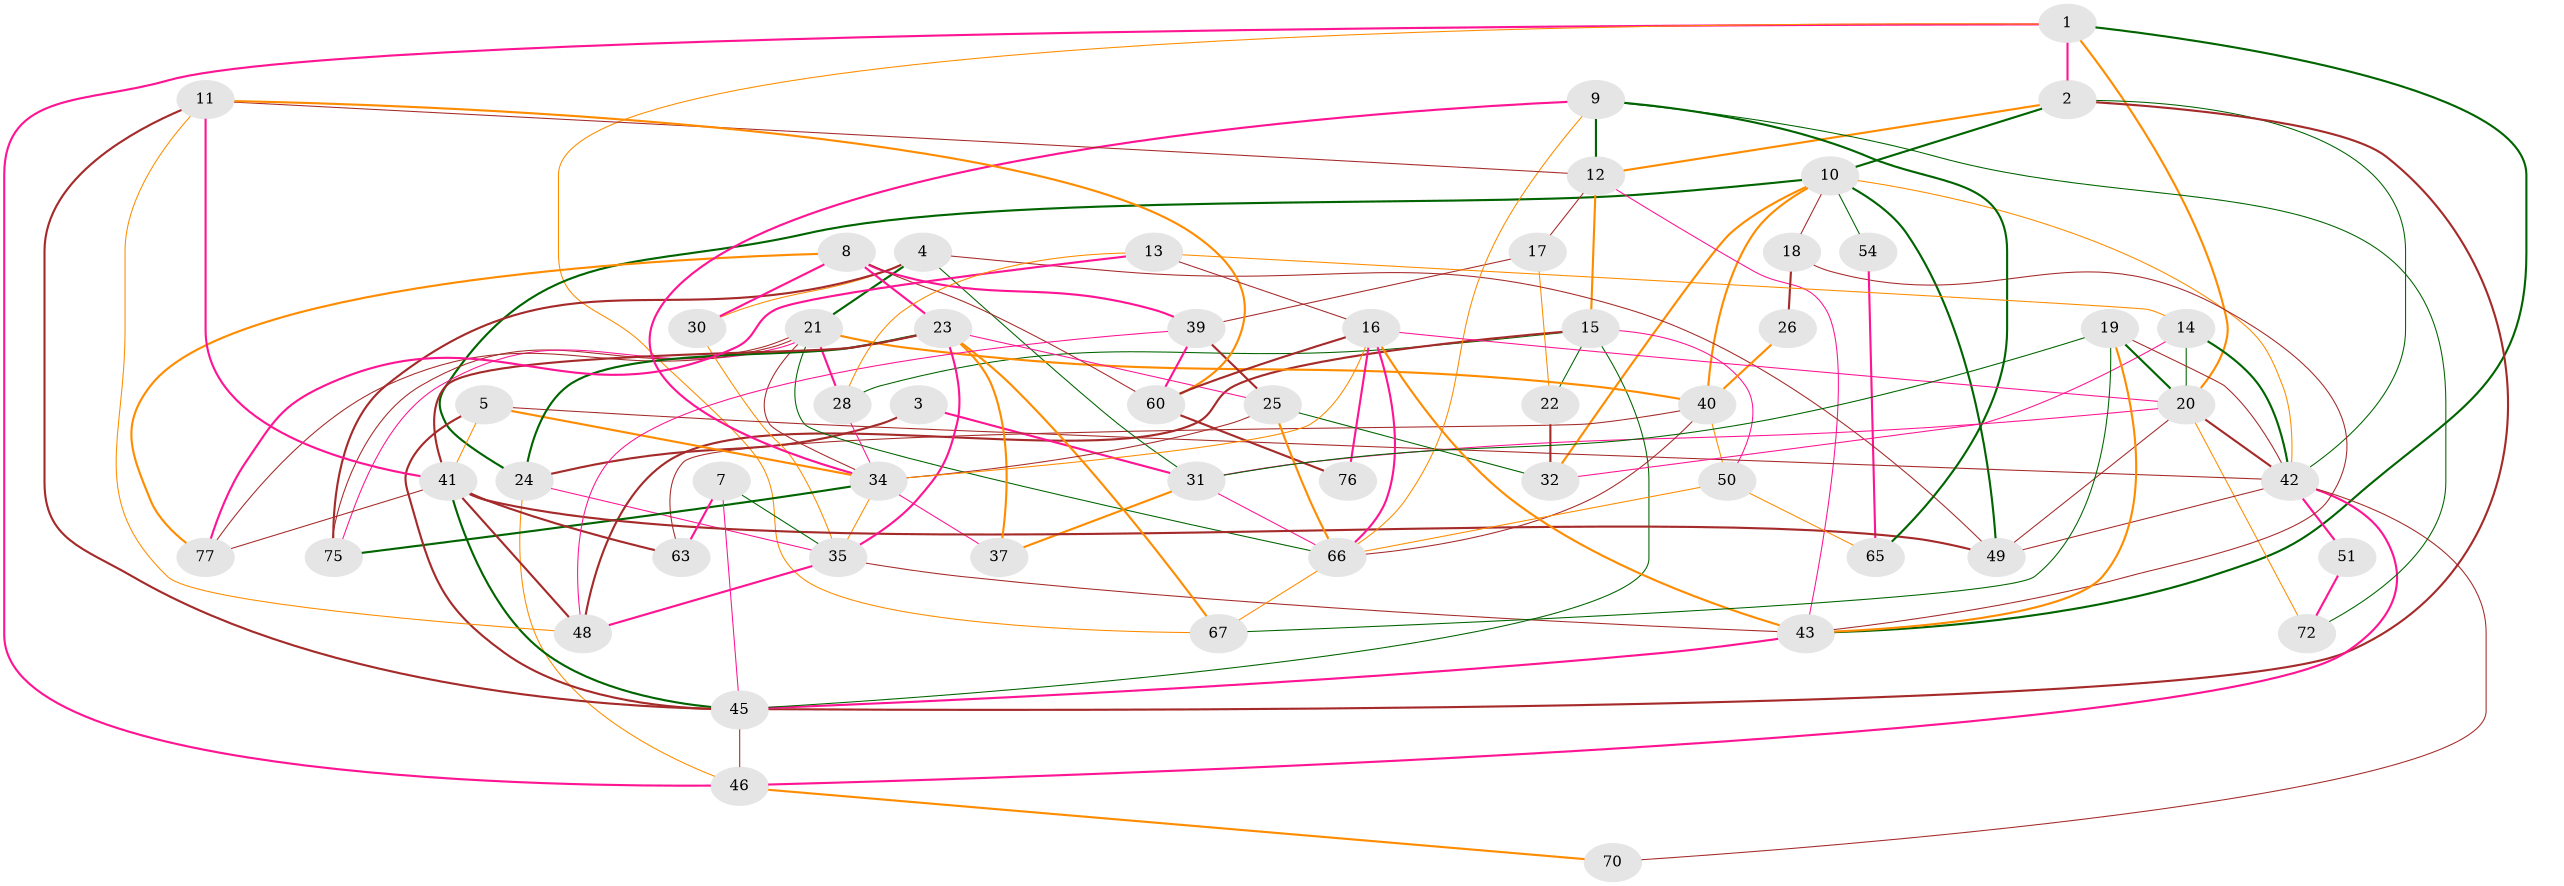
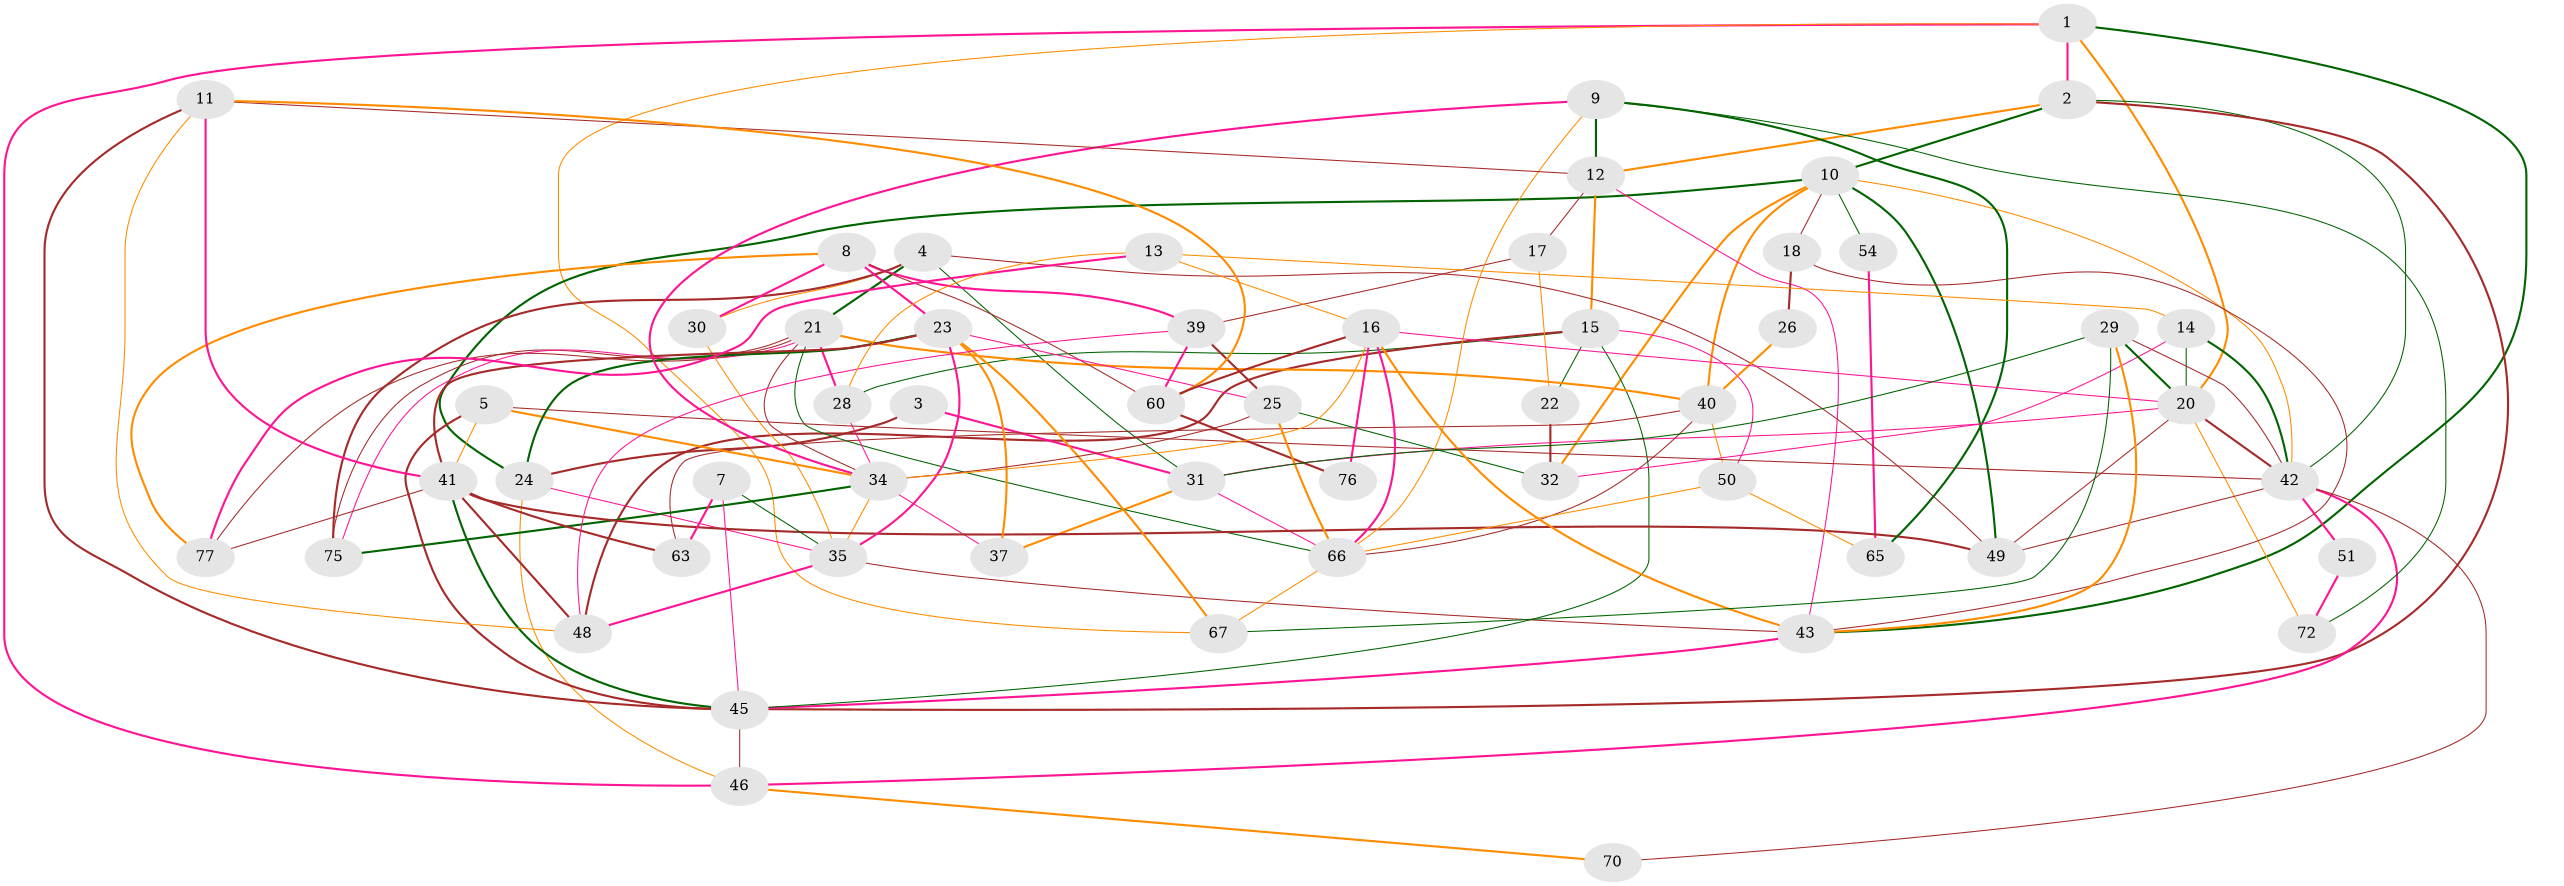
edge "13" -- "16": color brown -> darkorange
node "19": label "19" -> "29"
